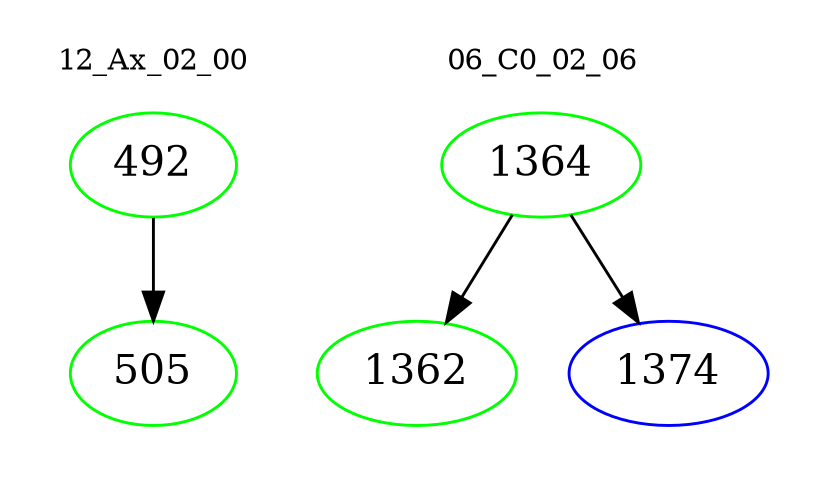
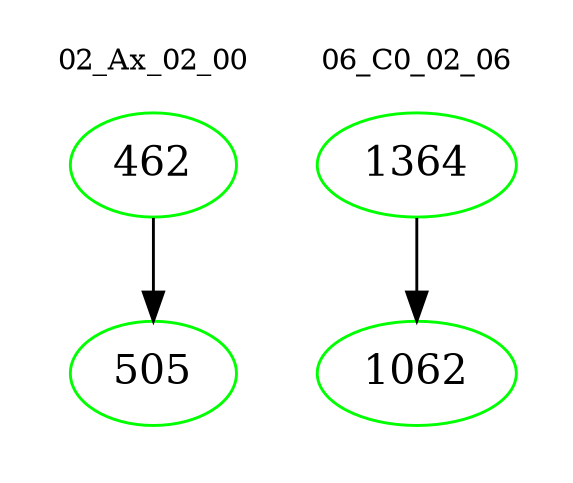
cluster "12_Ax_02_00": label "12_Ax_02_00" -> "02_Ax_02_00"
node "492": label "492" -> "462"
node "1362": label "1362" -> "1062"
node "1374": removed
